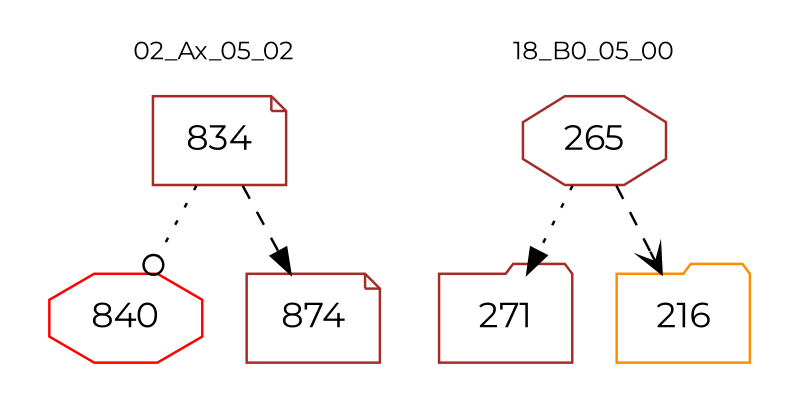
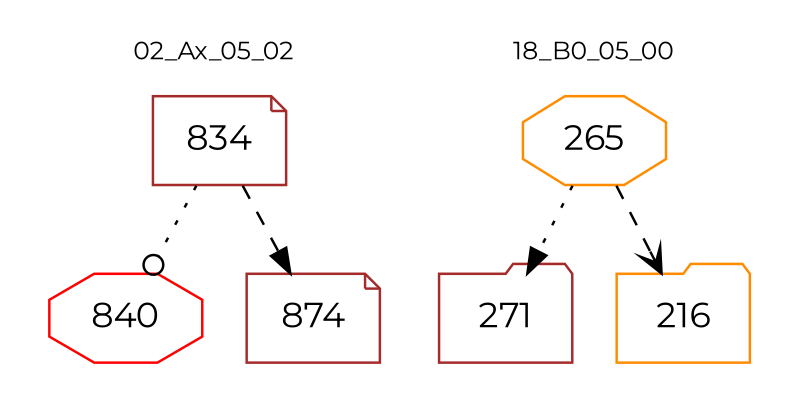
node "265": color brown -> darkorange
